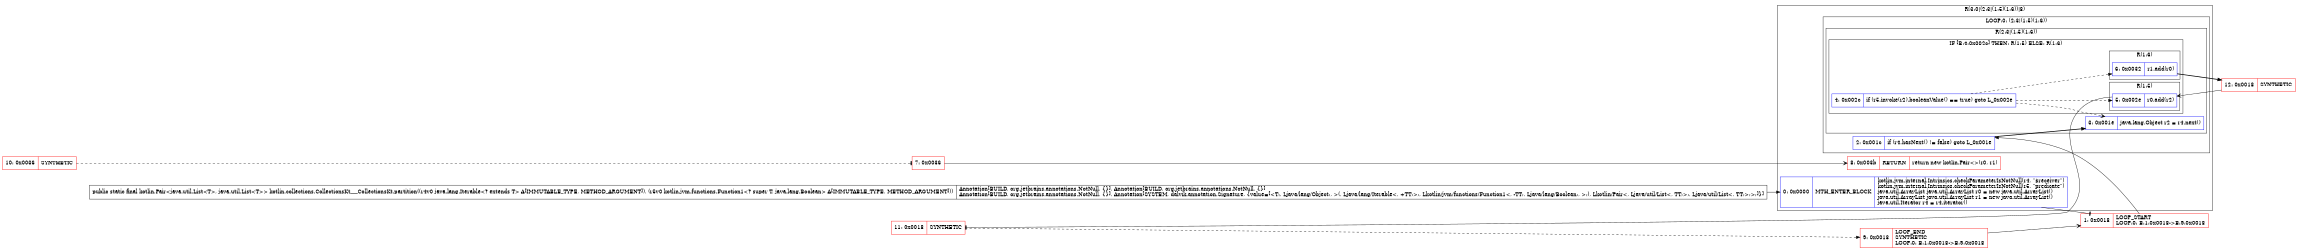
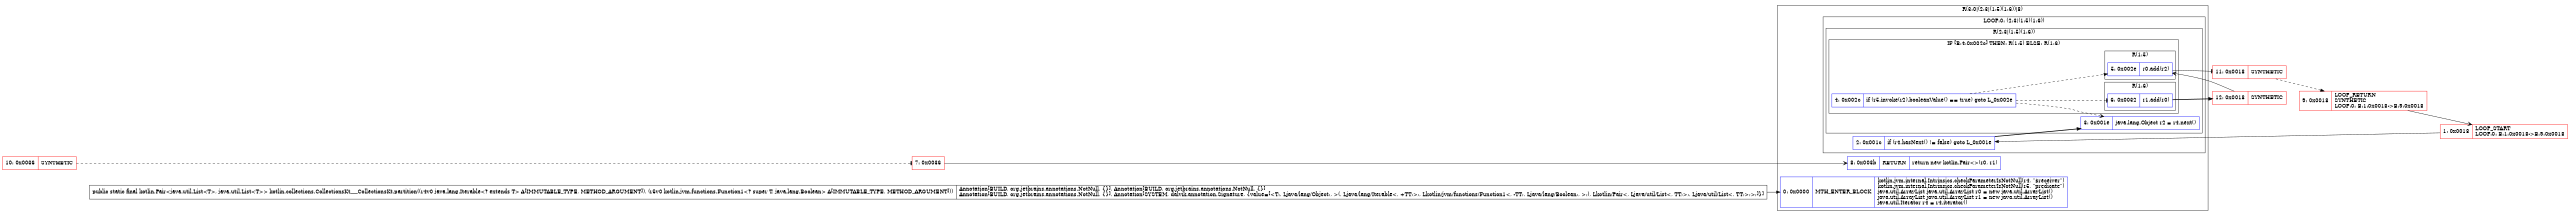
edge "4: 0x002c" -> "6: 0x0032": arrowhead normal -> tee
node "8: 0x003b": color red -> blue
edge "0: 0x0000" -> "1: 0x0018": removed
node "9: 0x0018": text "LOOP_END" -> "LOOP_RETURN"
